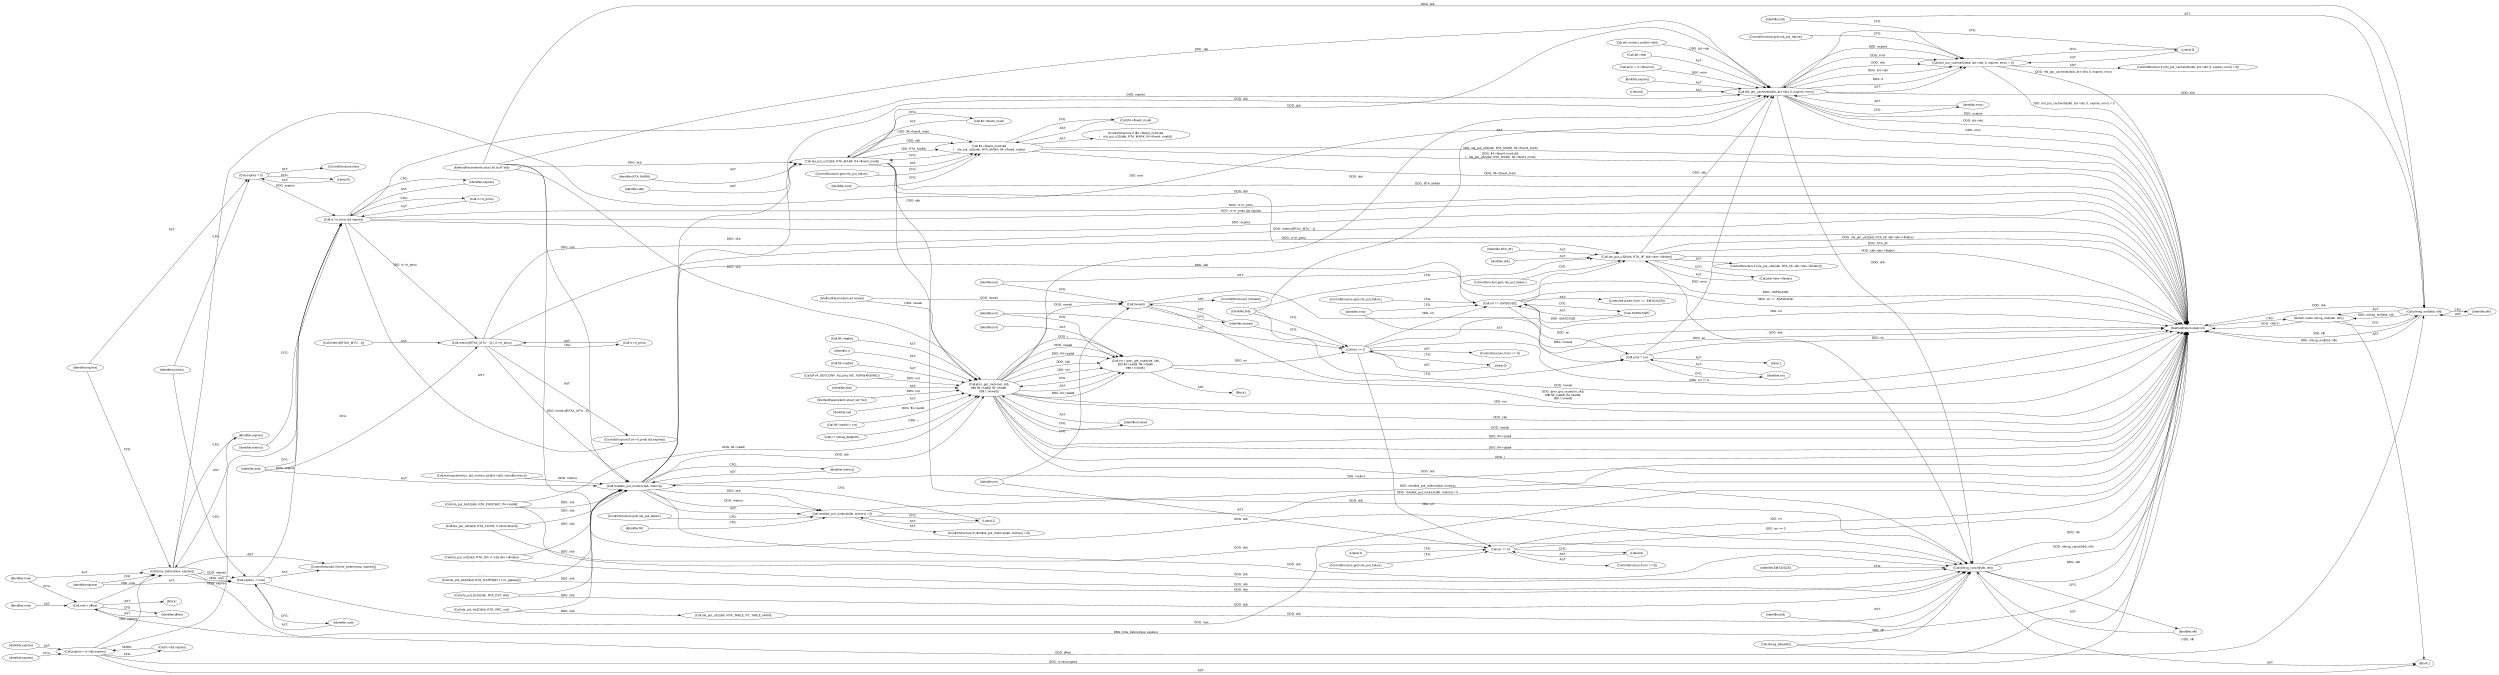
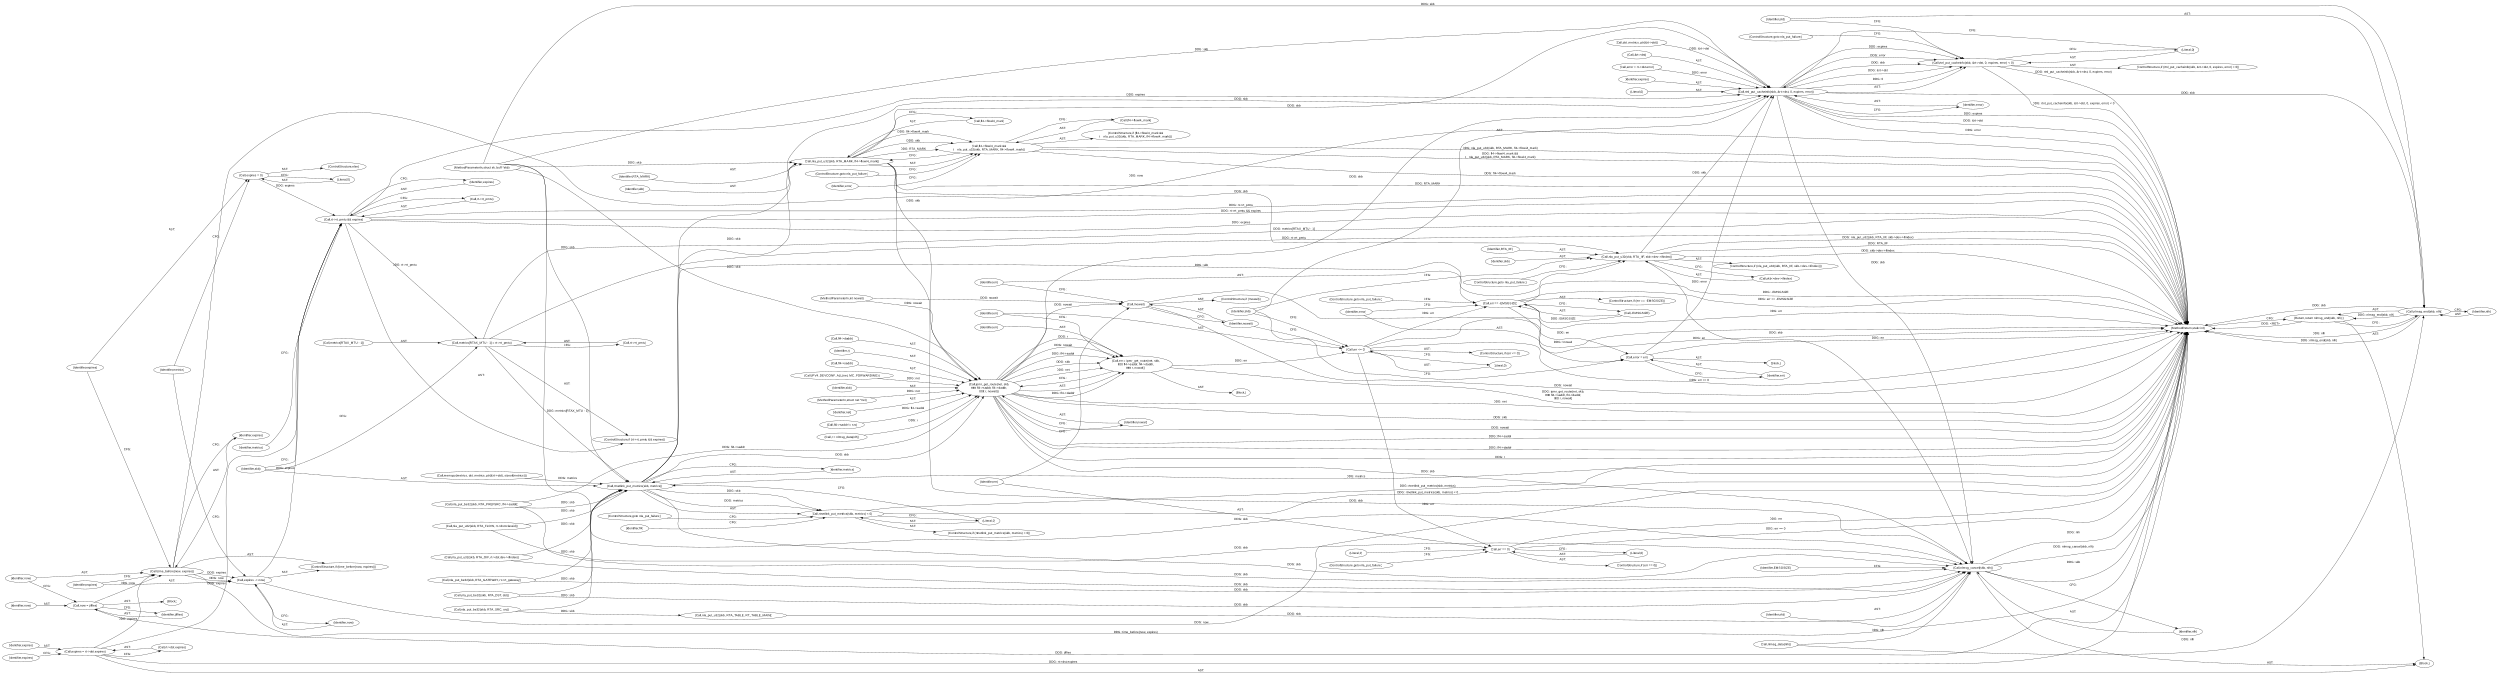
edge "(Call,rt->dst.expires)" -> "(Call,expires = rt->dst.expires)": label "MARK: " -> "AST: "
